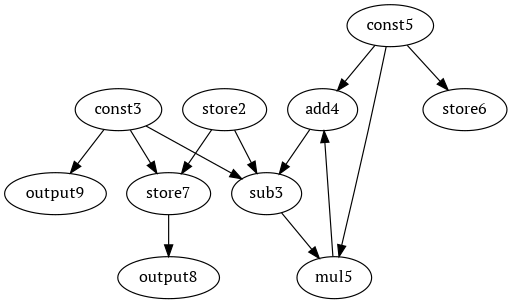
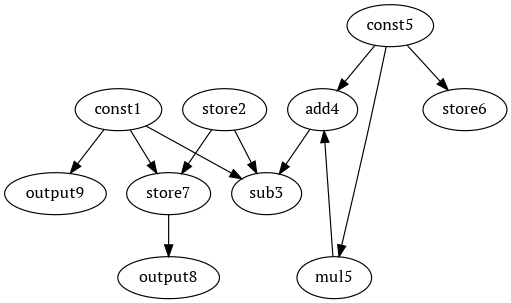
node "const3": label "const3" -> "const1"
edge "sub3" -> "mul5": removed
